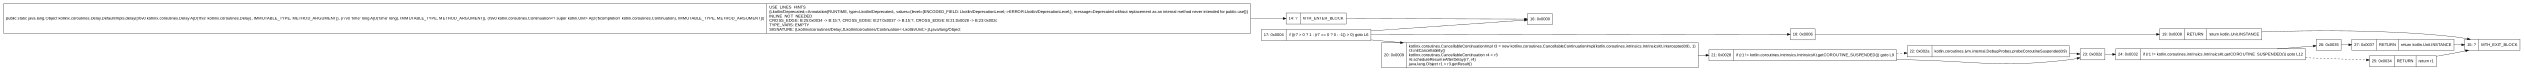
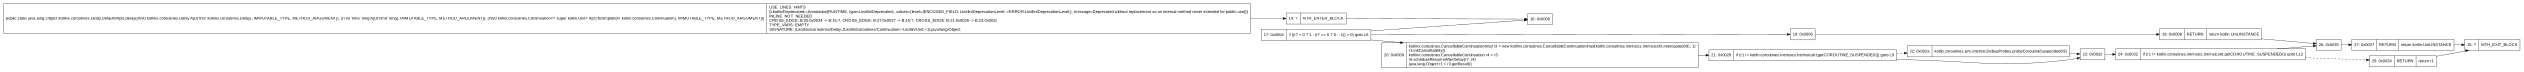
edge "19: 0x0008" -> "15: ?": now "19: 0x0008" -> "26: 0x0035"
